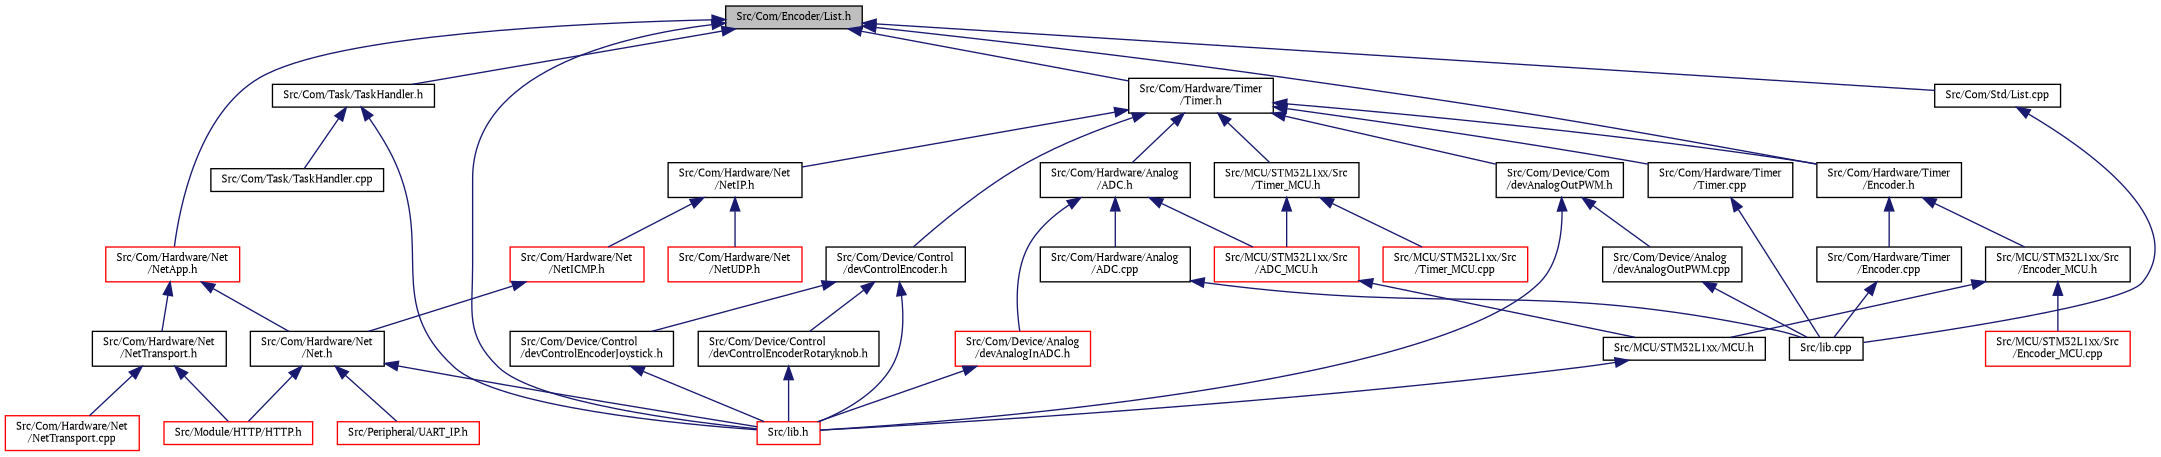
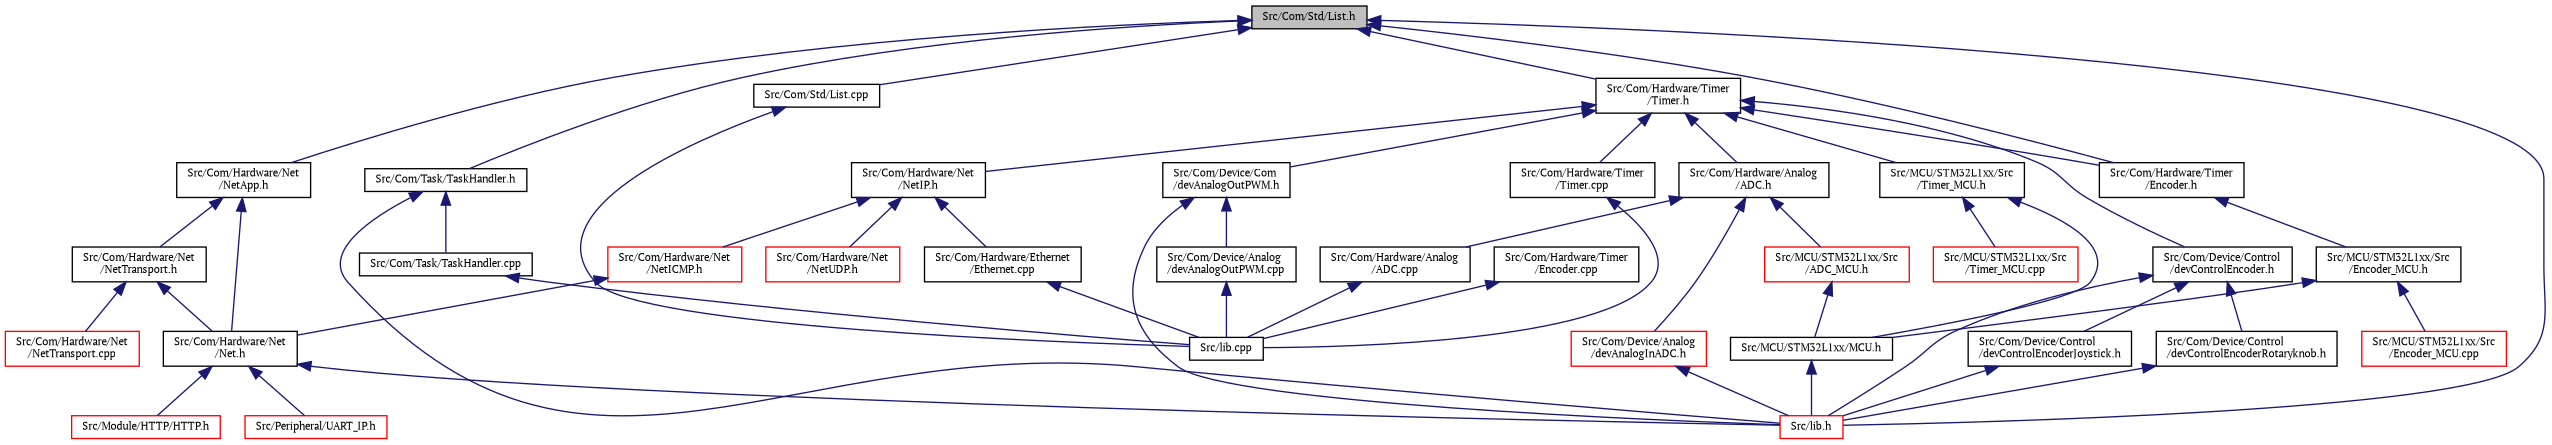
node "Src/Com/Encoder/List.h": label "Src/Com/Encoder/List.h" -> "Src/Com/Std/List.h"
edge "Src/MCU/STM32L1xx/Src /ADC_MCU.h" -> "Src/MCU/STM32L1xx/Src /Timer_MCU.h": now "Src/MCU/STM32L1xx/MCU.h" -> "Src/MCU/STM32L1xx/Src /Timer_MCU.h"
edge "Src/Com/Hardware/Timer /Encoder.cpp" -> "Src/Com/Hardware/Timer /Encoder.h": removed
node "Src/Com/Hardware/Net /NetApp.h": color red -> black
node "Src/Com/Hardware/Ethernet /Ethernet.cpp": added
edge "Src/lib.cpp" -> "Src/Com/Task/TaskHandler.cpp": added
edge "Src/Module/HTTP/HTTP.h" -> "Src/Com/Hardware/Net /NetTransport.h": now "Src/Com/Hardware/Net /Net.h" -> "Src/Com/Hardware/Net /NetTransport.h"
